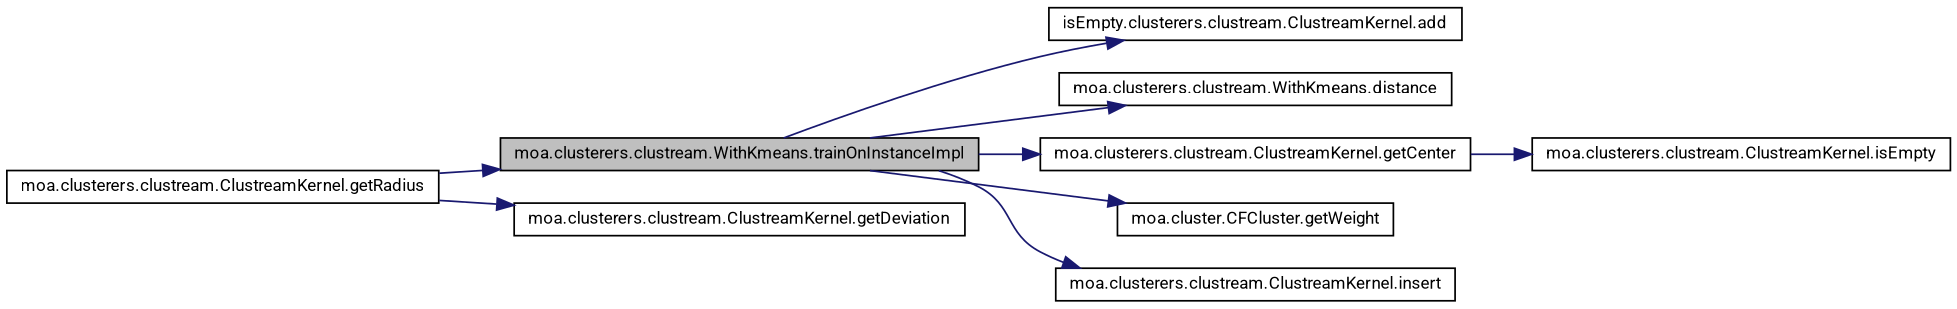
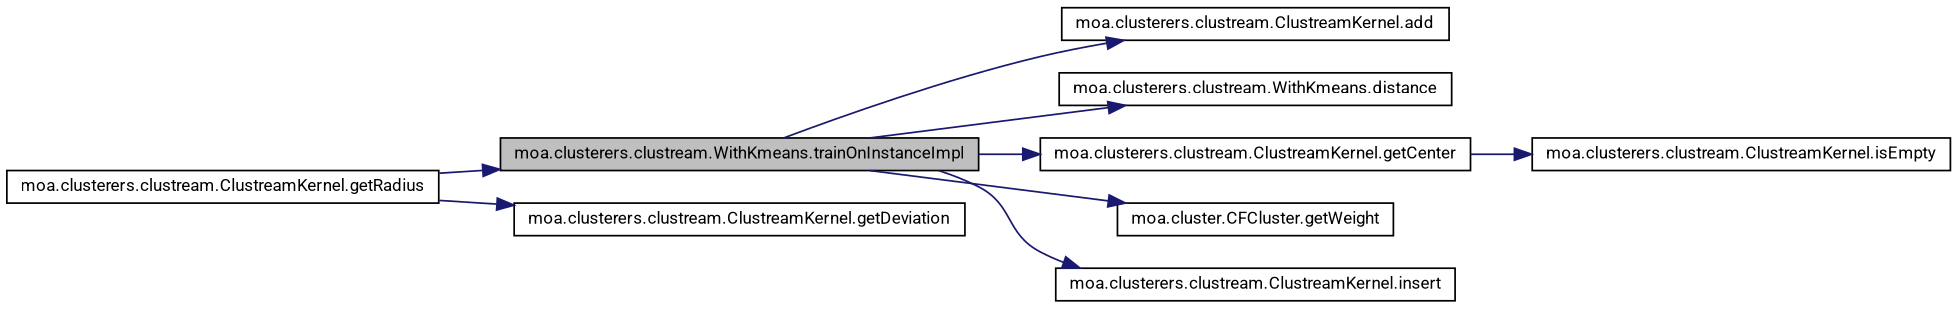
node "isEmpty.clusterers.clustream.ClustreamKernel.add": label "isEmpty.clusterers.clustream.ClustreamKernel.add" -> "moa.clusterers.clustream.ClustreamKernel.add"
